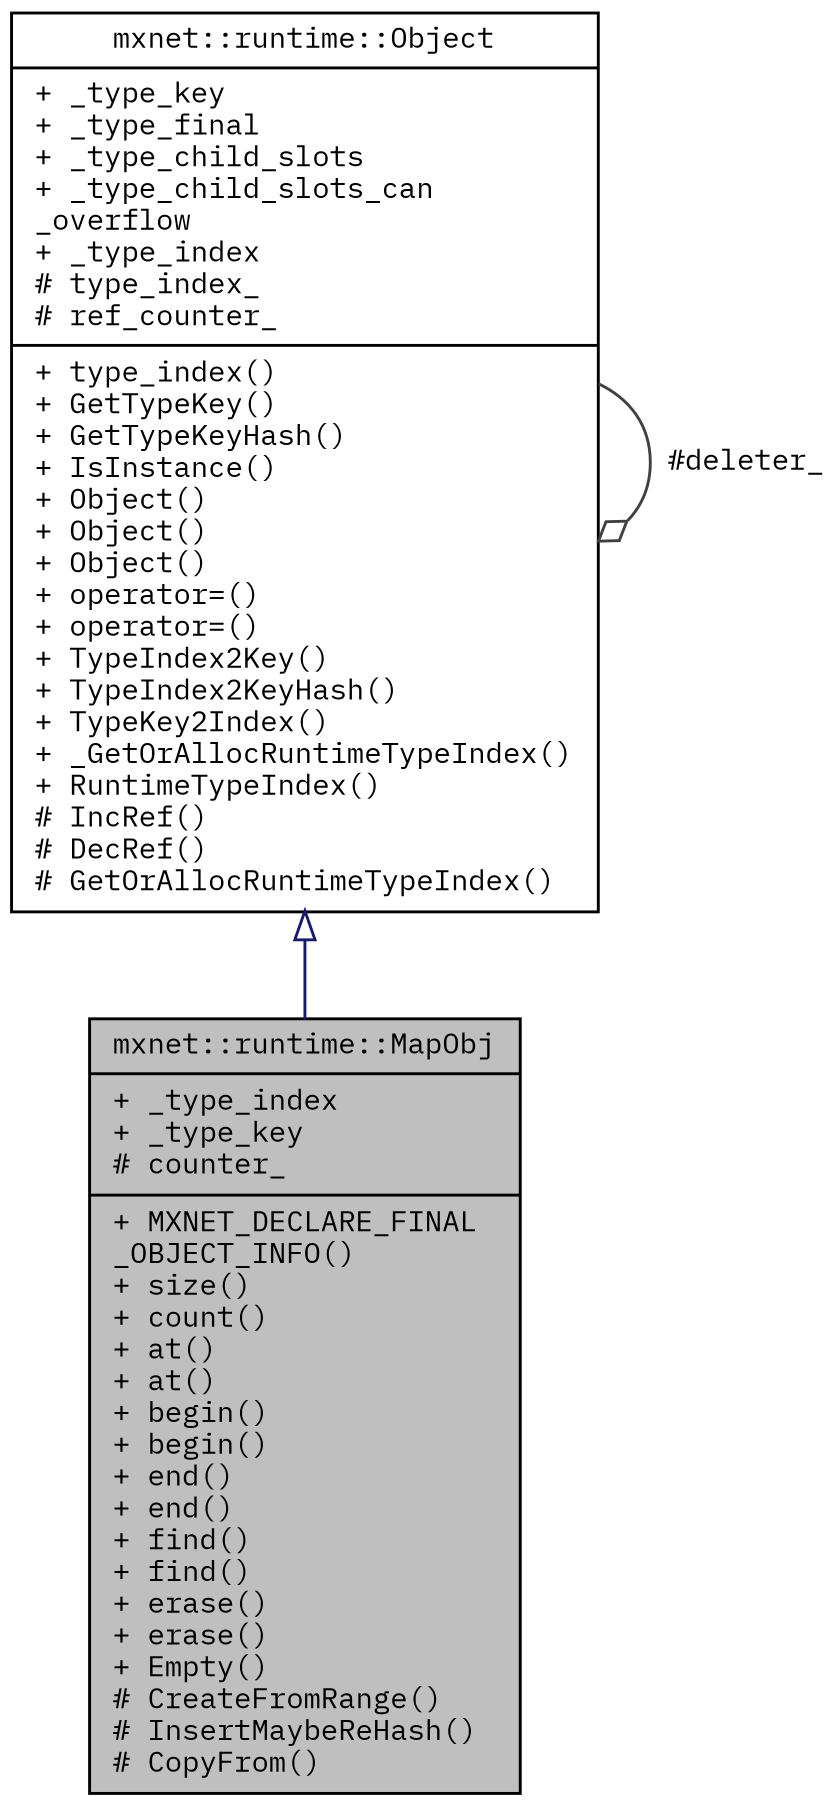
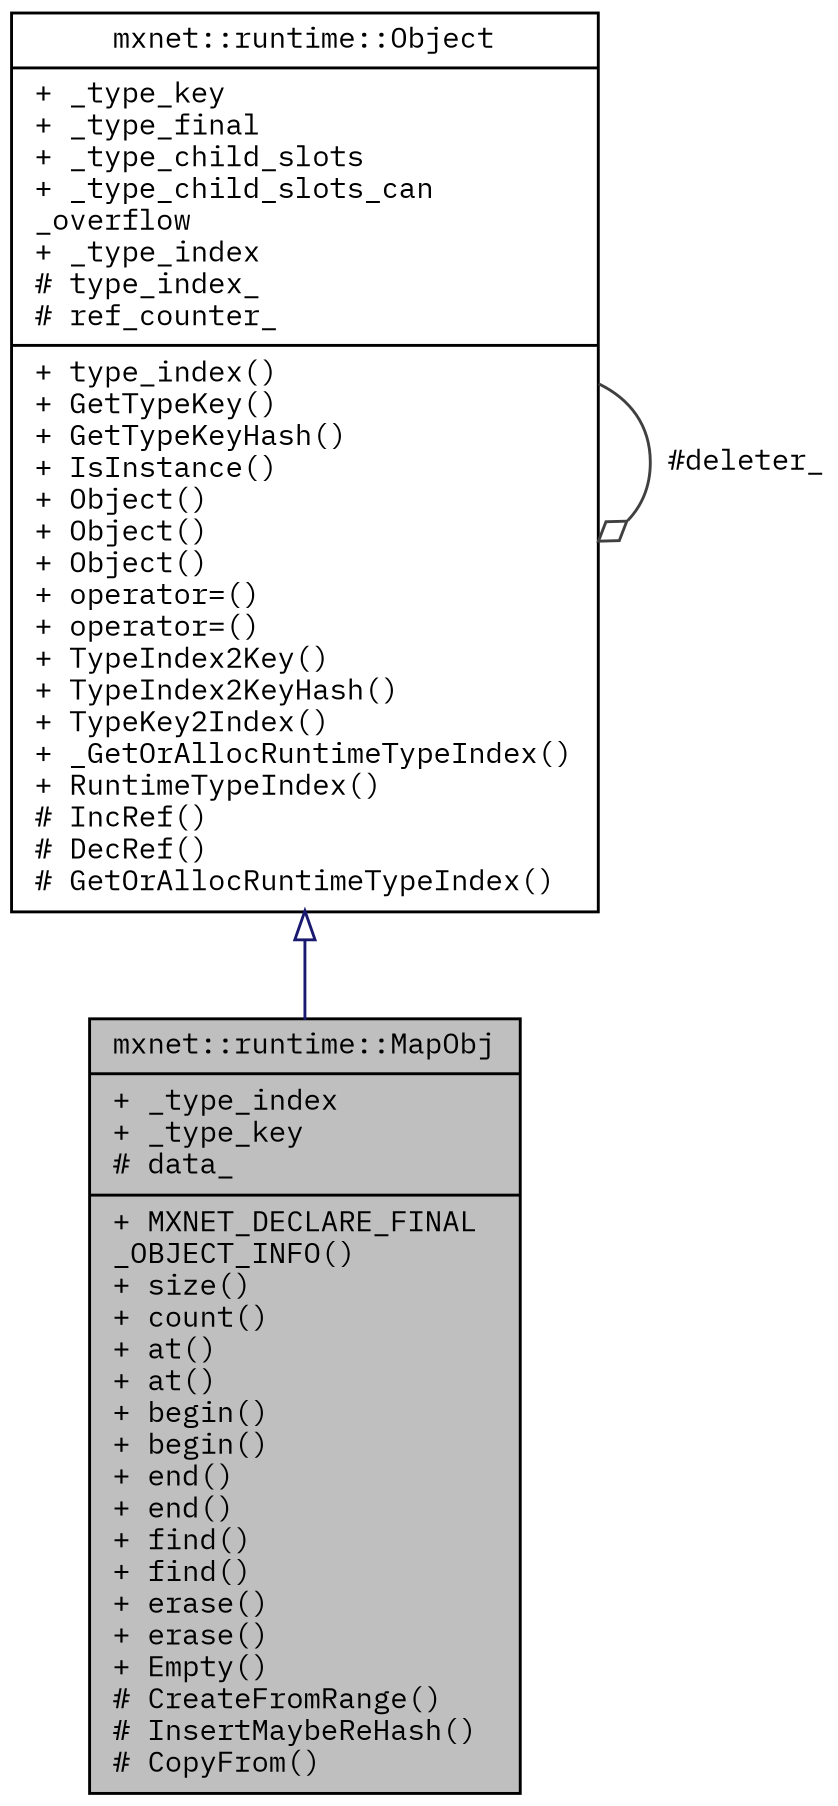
node "mxnet::runtime::MapObj": text "# counter_" -> "# data_"
